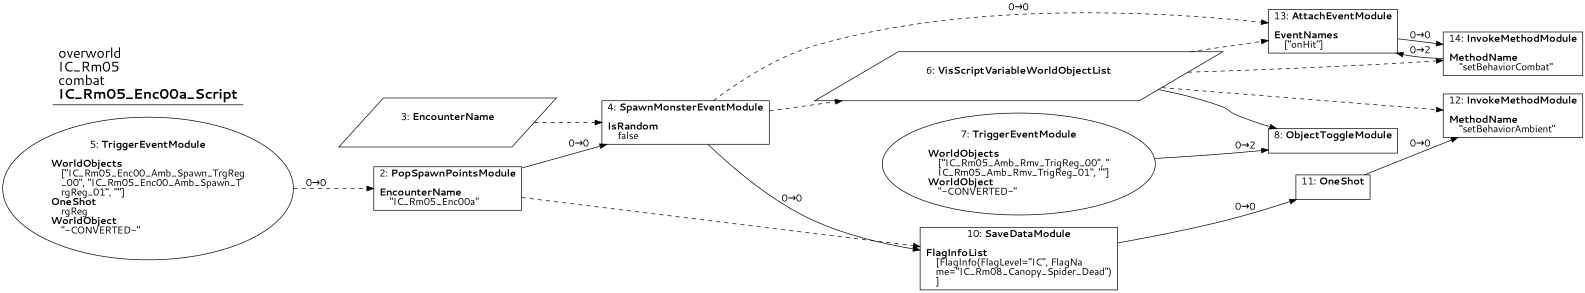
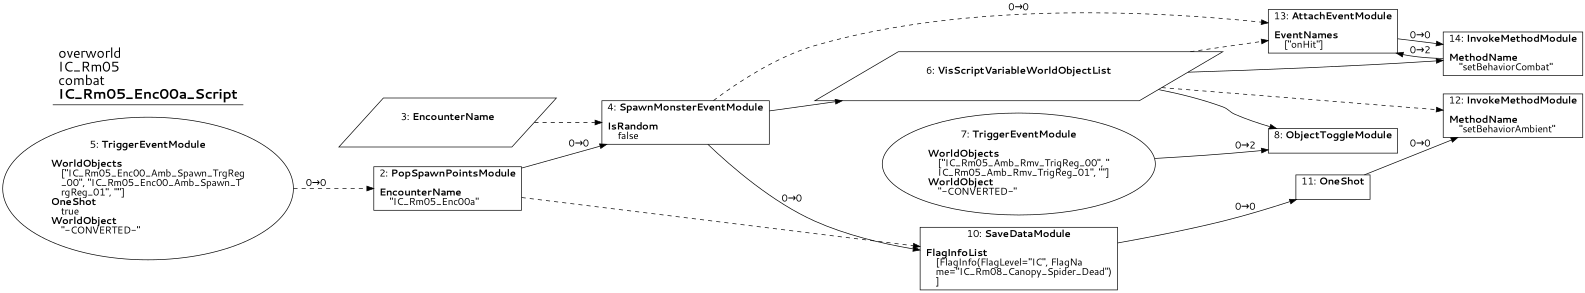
edge "6:" -> "14:": style dashed -> solid
edge "4:" -> "6:": style dashed -> solid
node "5:": text "rgReg" -> "true"
